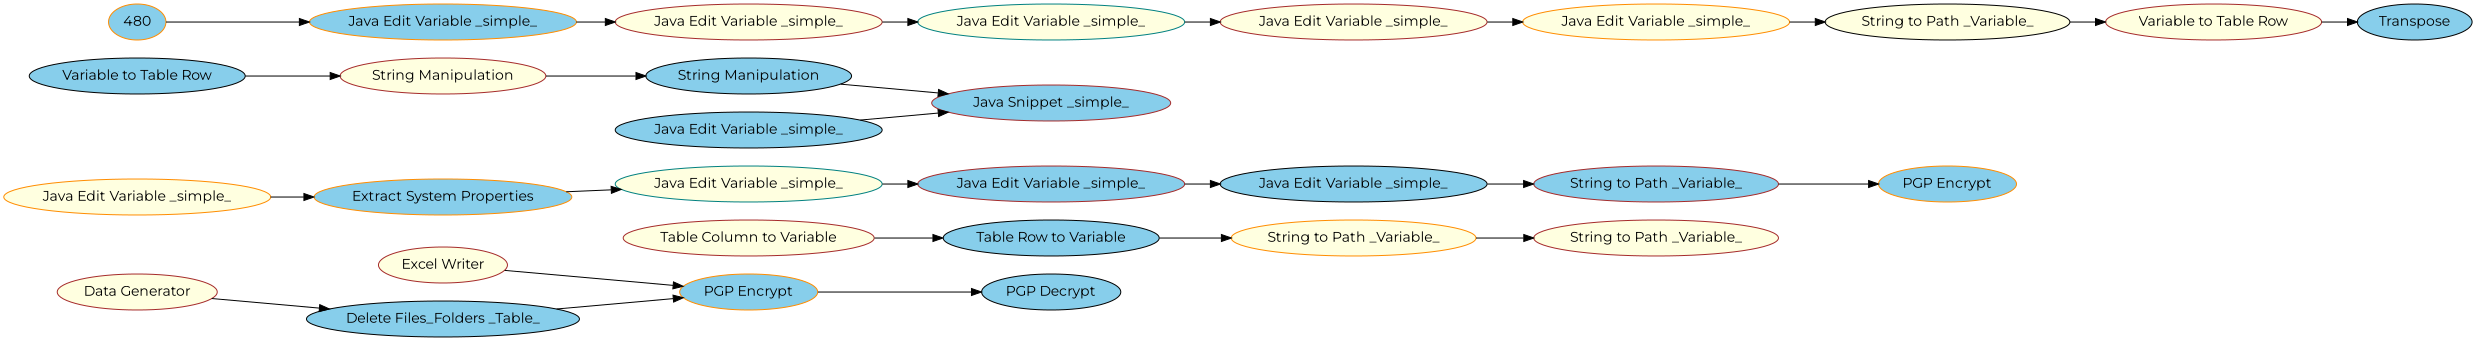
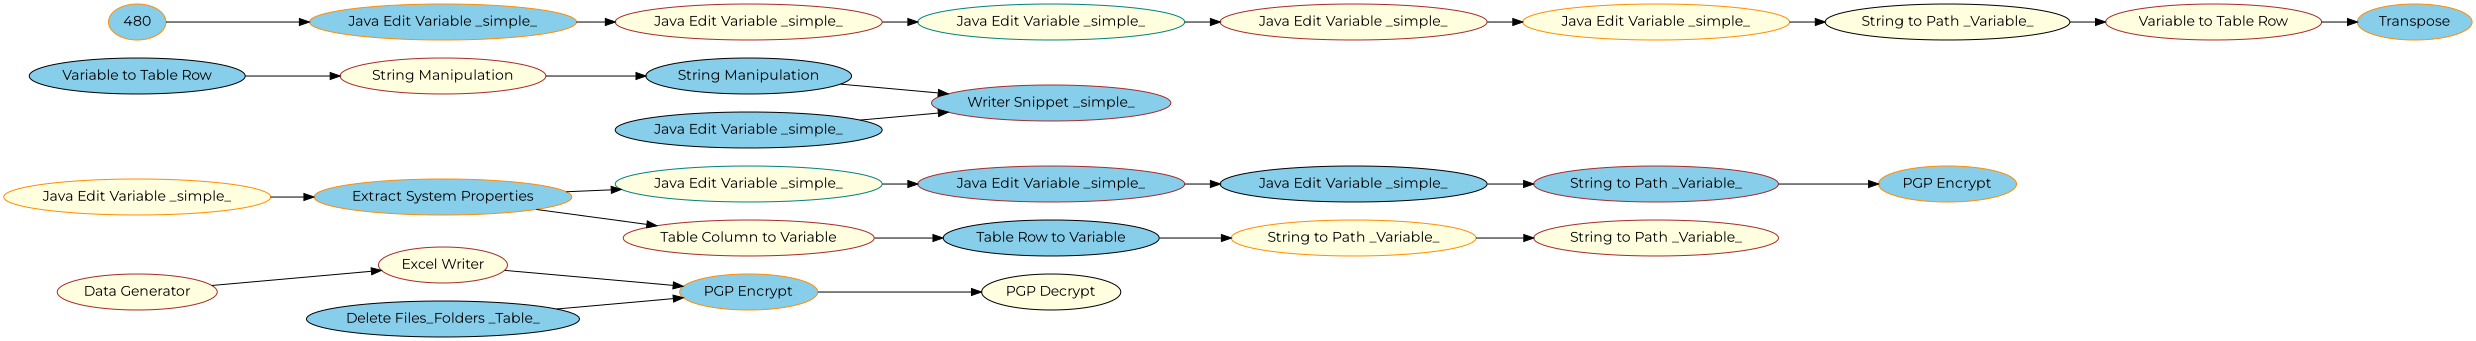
node "Transpose": color black -> darkorange
node "Java Snippet _simple_": label "Java Snippet _simple_" -> "Writer Snippet _simple_"
edge "Extract System Properties" -> "Table Column to Variable": added
node "PGP Decrypt": fillcolor skyblue -> lightyellow
edge "Data Generator" -> "Delete Files_Folders _Table_": now "Data Generator" -> "Excel Writer"
